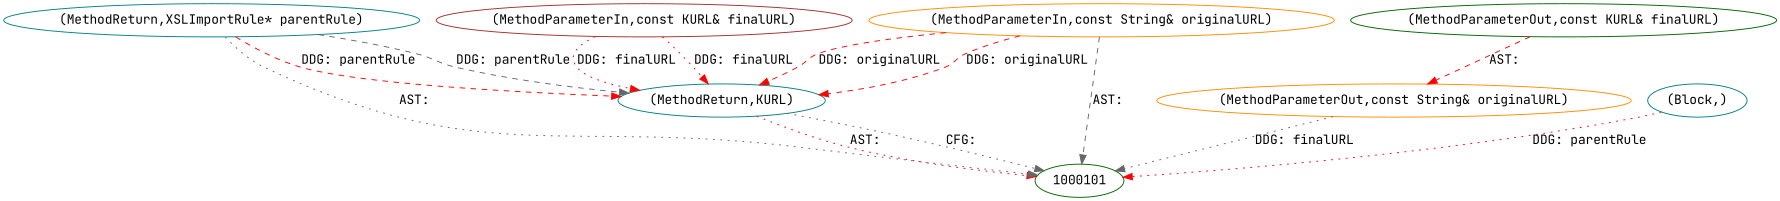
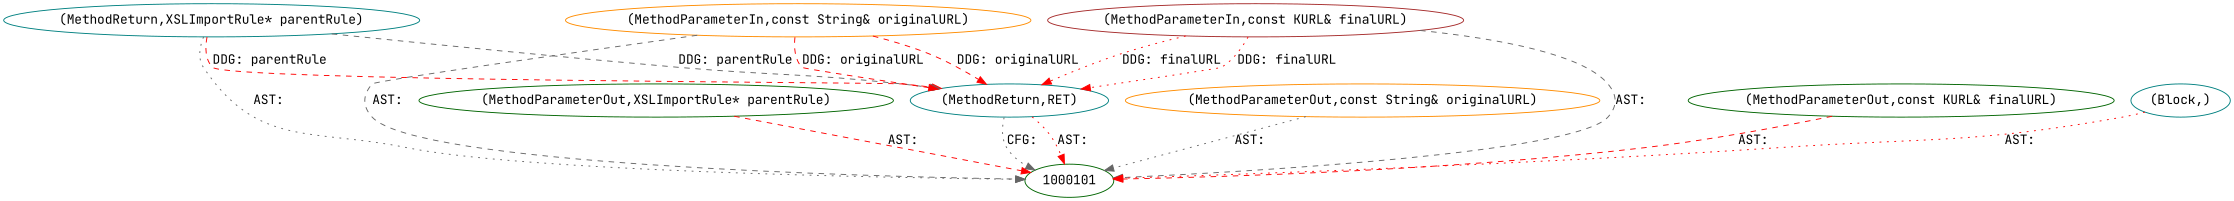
edge "(MethodParameterOut,const KURL& finalURL)" -> "(MethodParameterOut,const String& originalURL)": now "(MethodParameterOut,const KURL& finalURL)" -> "1000101"
node "(MethodParameterOut,XSLImportRule* parentRule)": added
node "(MethodReturn,KURL)": label "(MethodReturn,KURL)" -> "(MethodReturn,RET)"
edge "(MethodParameterOut,const String& originalURL)" -> "1000101": label "DDG: finalURL" -> "AST: "
edge "(Block,)" -> "1000101": label "DDG: parentRule" -> "AST: "
edge "(MethodParameterIn,const KURL& finalURL)" -> "1000101": added, label "AST:"
